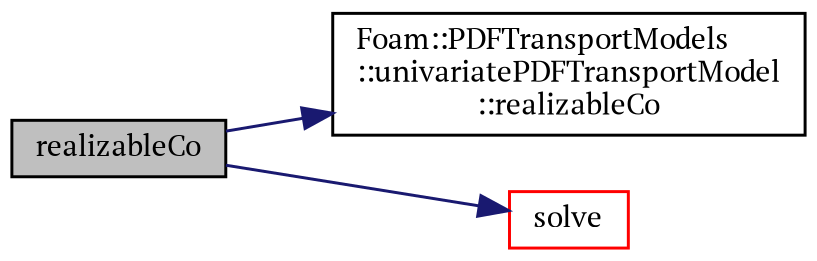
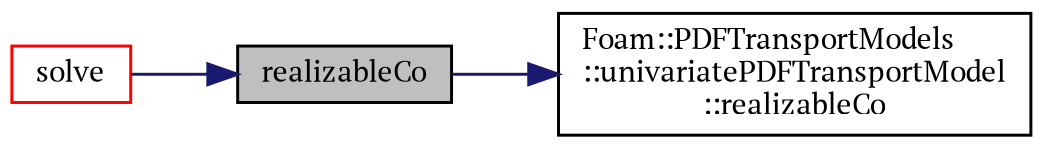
edge "realizableCo" -> "solve": reversed
